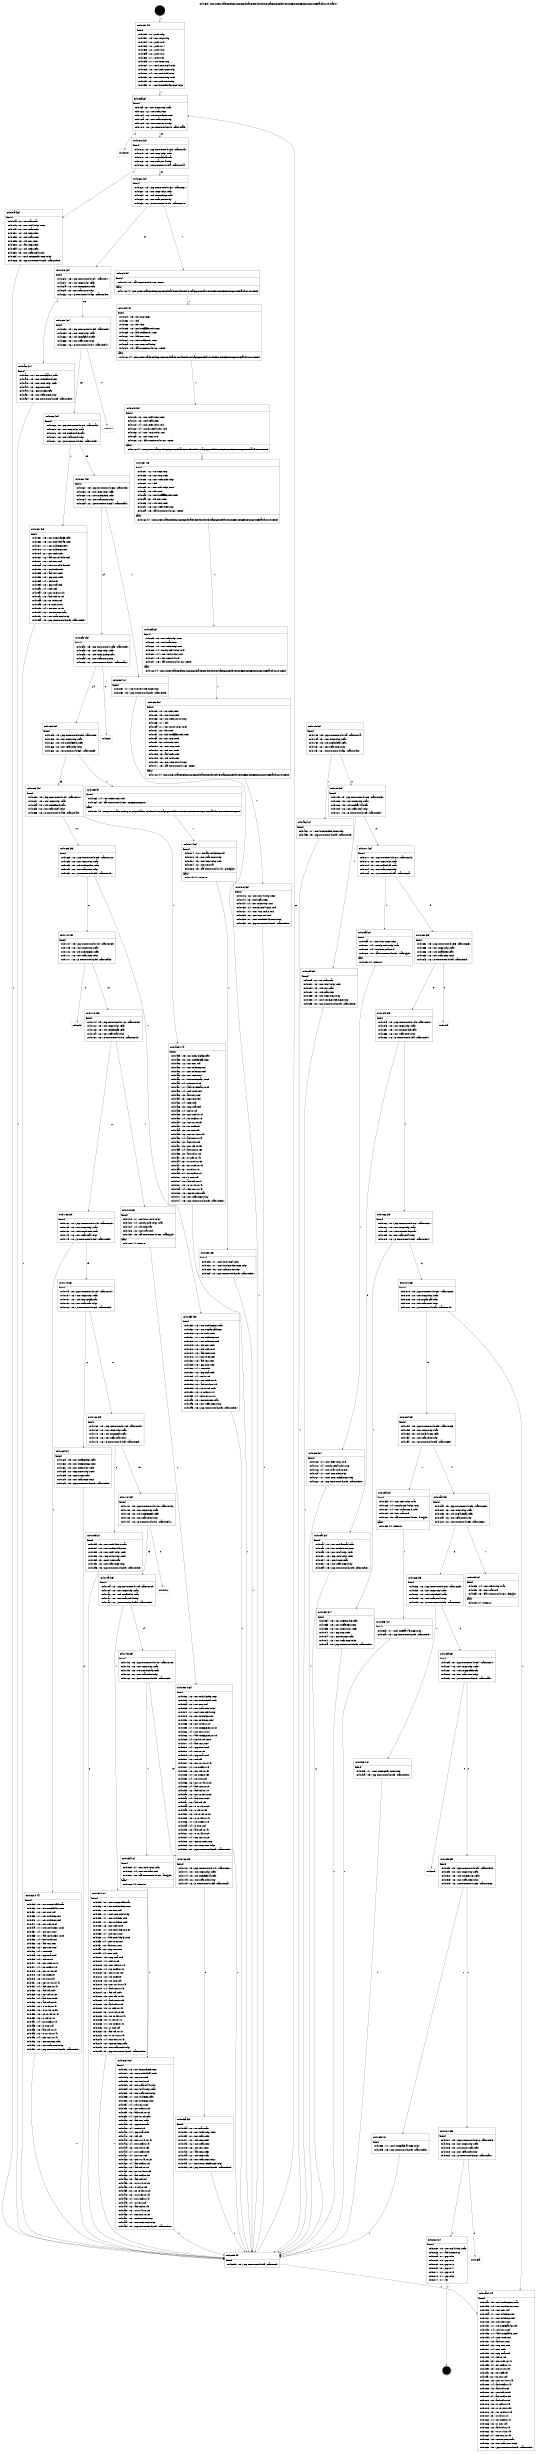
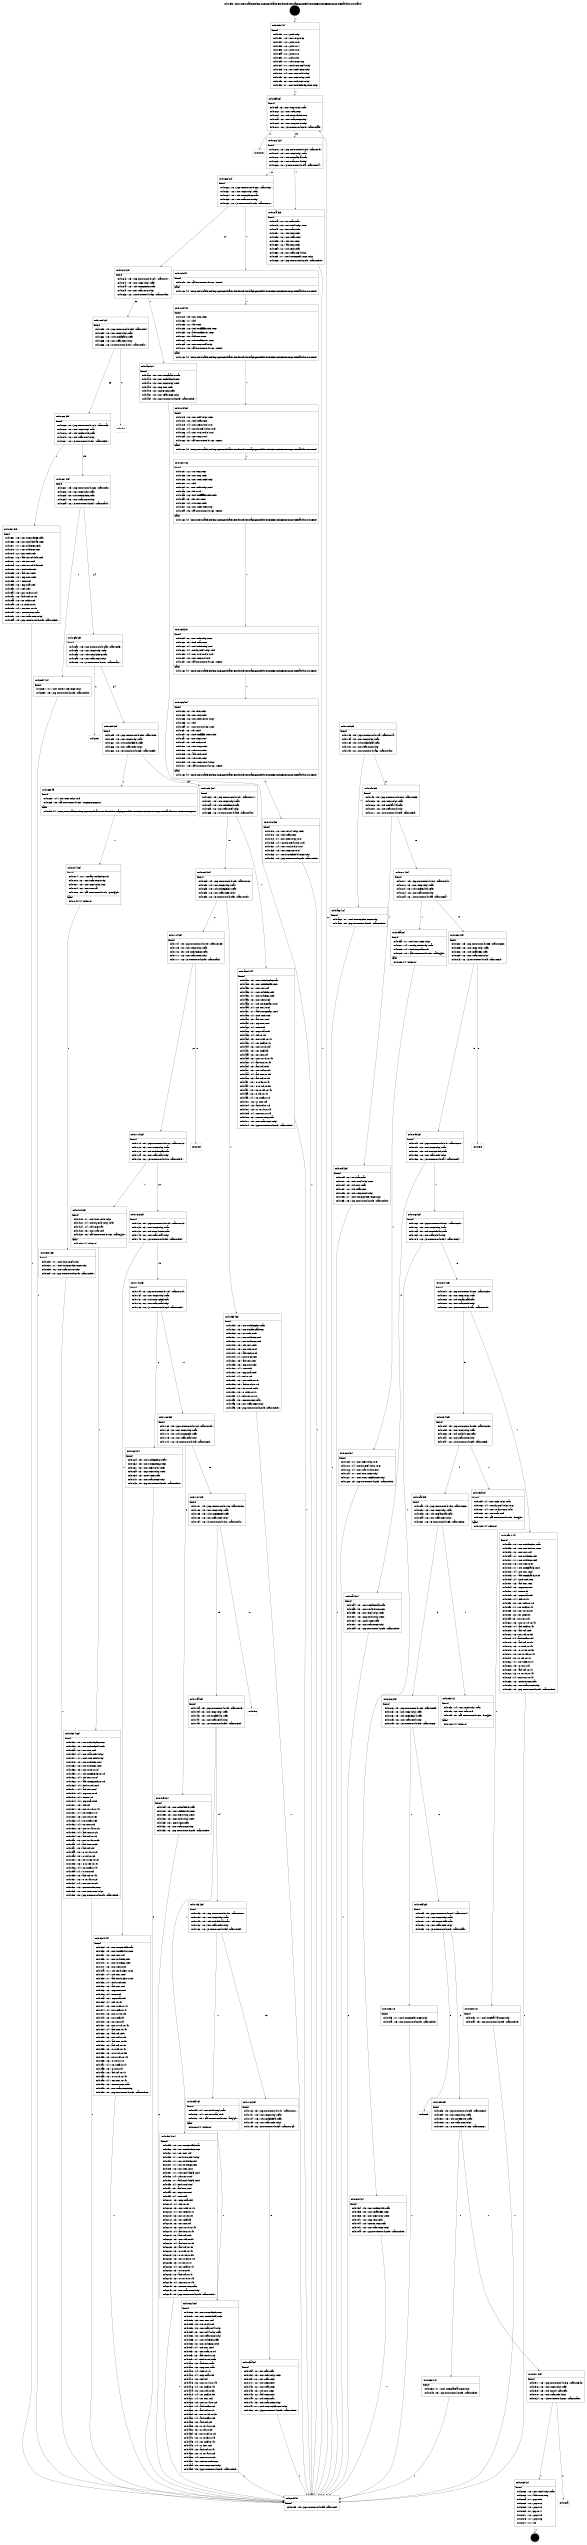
edge "0x4020d9 [5]" -> "0x401dae [144]": reversed
